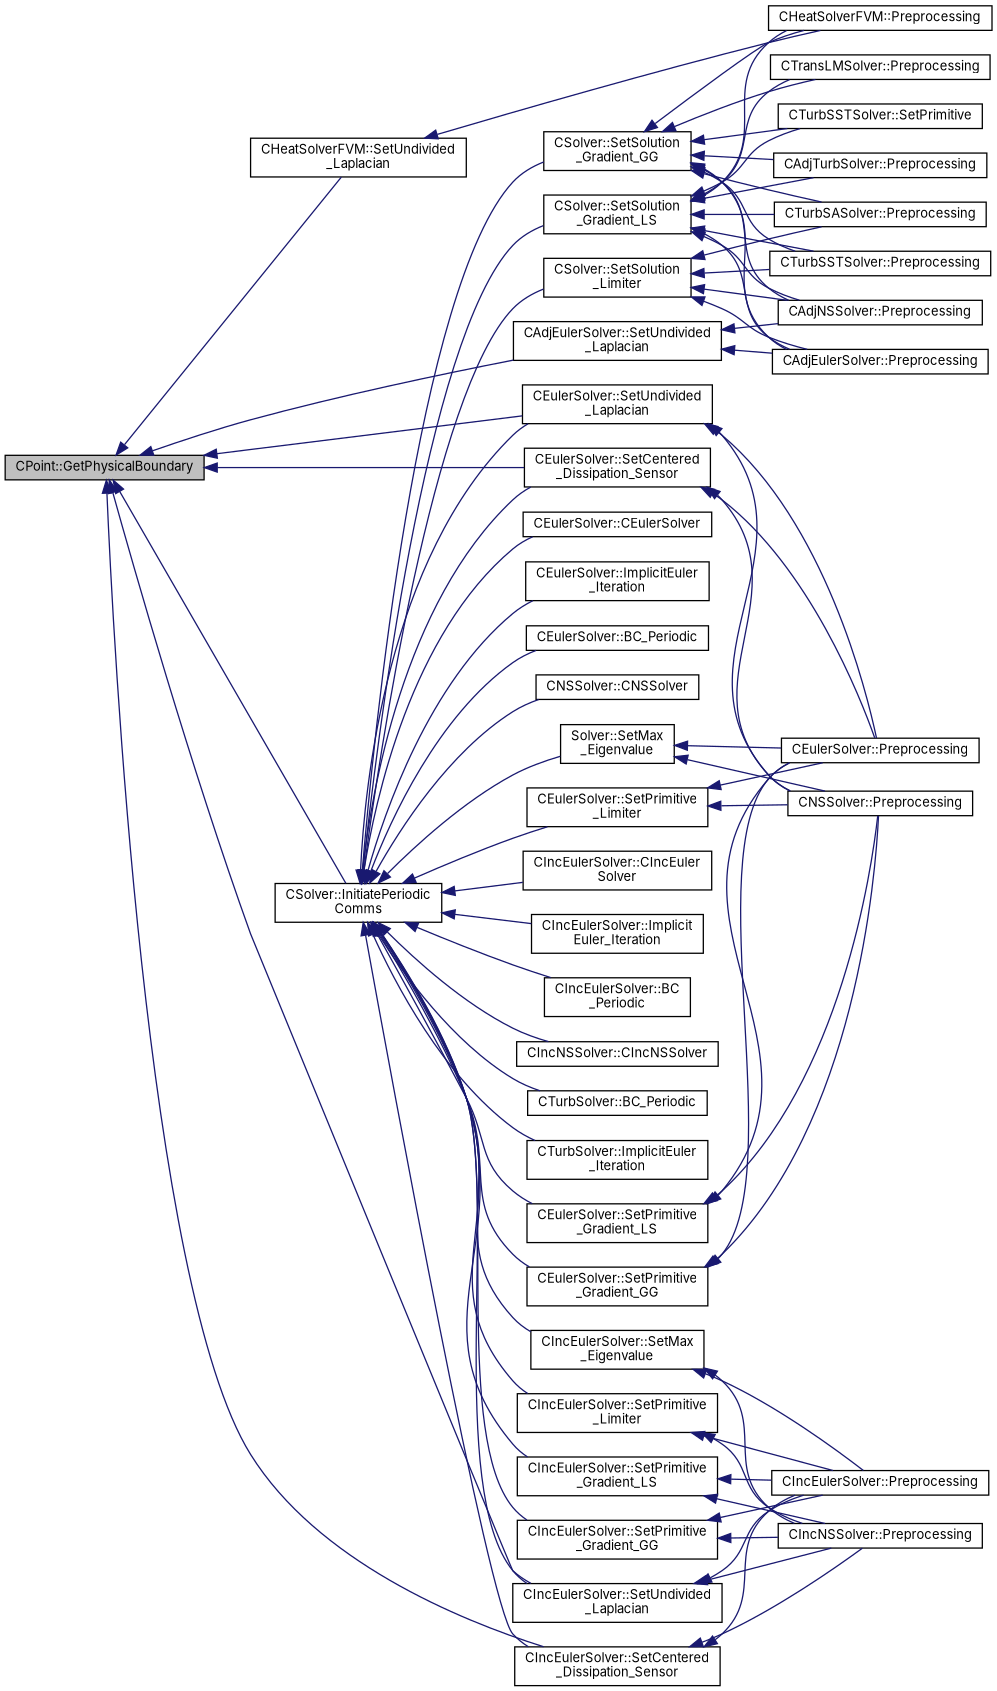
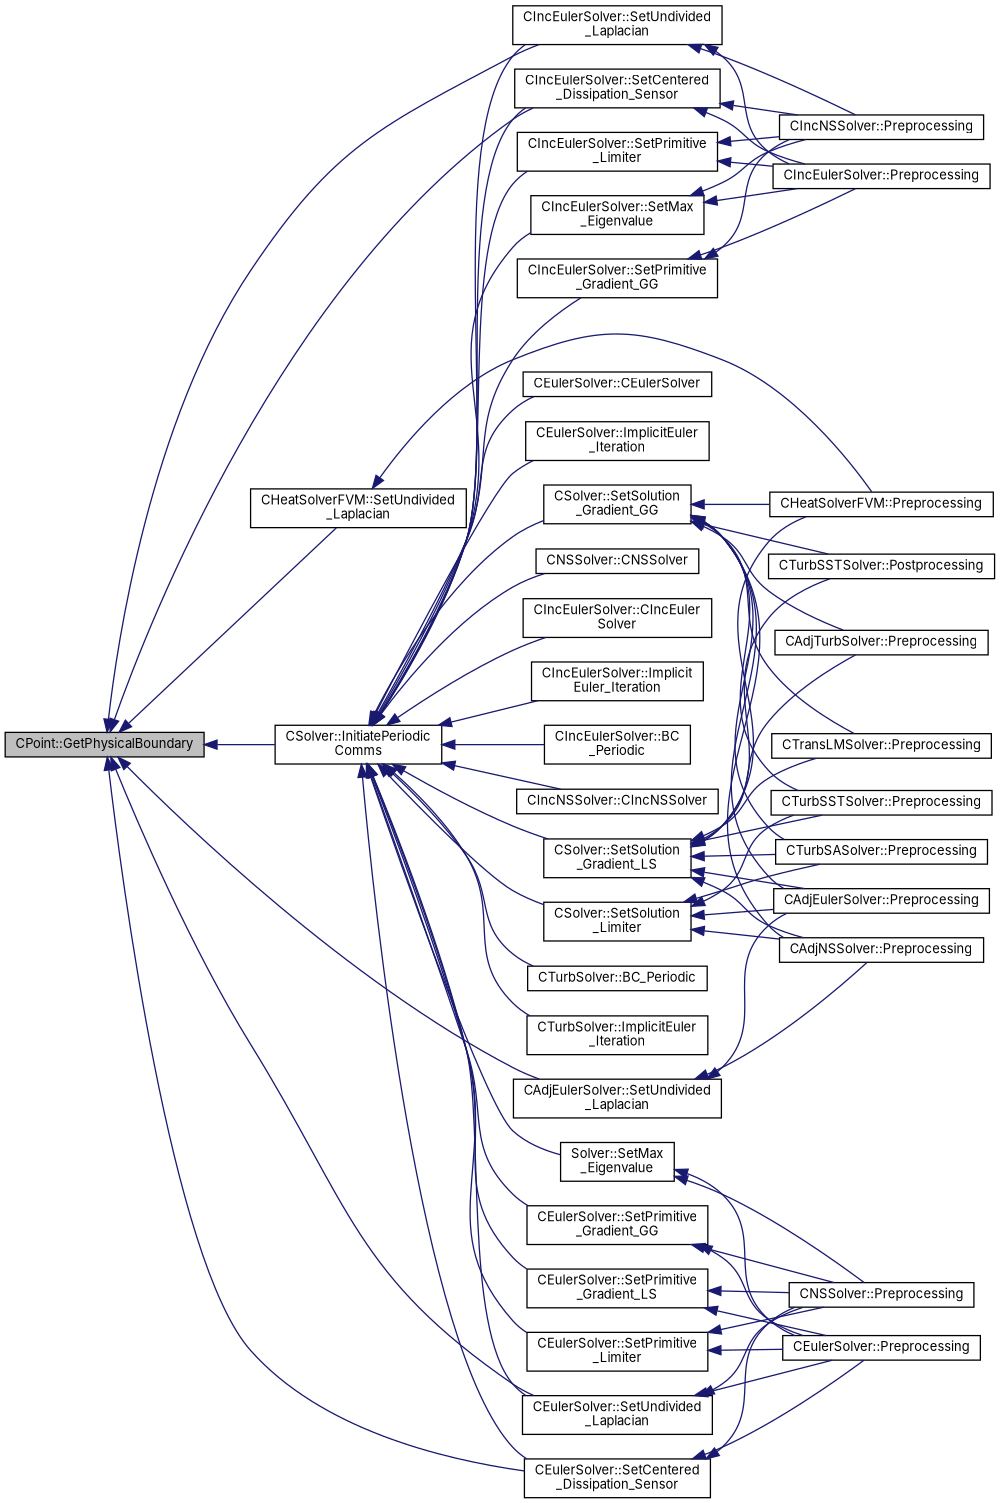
node "CTurbSSTSolver::SetPrimitive": label "CTurbSSTSolver::SetPrimitive" -> "CTurbSSTSolver::Postprocessing"
node "CEulerSolver::BC_Periodic": removed
node "CIncEulerSolver::SetPrimitive _Gradient_LS": removed
